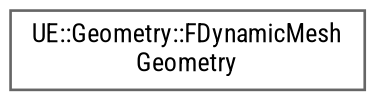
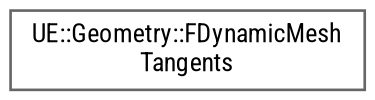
node "UE::Geometry::FDynamicMesh Geometry": label "UE::Geometry::FDynamicMesh Geometry" -> "UE::Geometry::FDynamicMesh Tangents"
